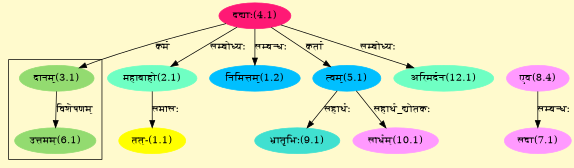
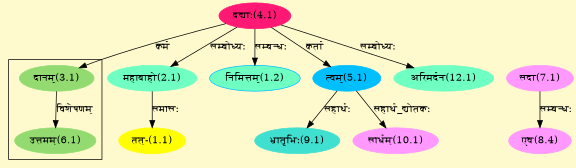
node "निमित्तम्(1.2)": fillcolor #00bfff -> #6fffc3
edge "एव(8.4)" -> "सदा(7.1)": reversed
